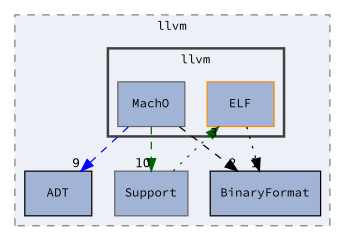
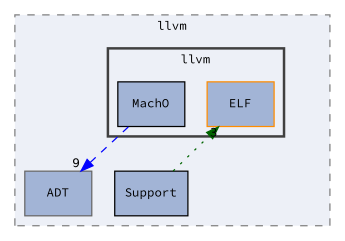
node "MachO": color gray40 -> black
edge "MachO" -> "Support": removed
node "ADT": color black -> gray40
node "Support": color gray40 -> black
node "BinaryFormat": removed
